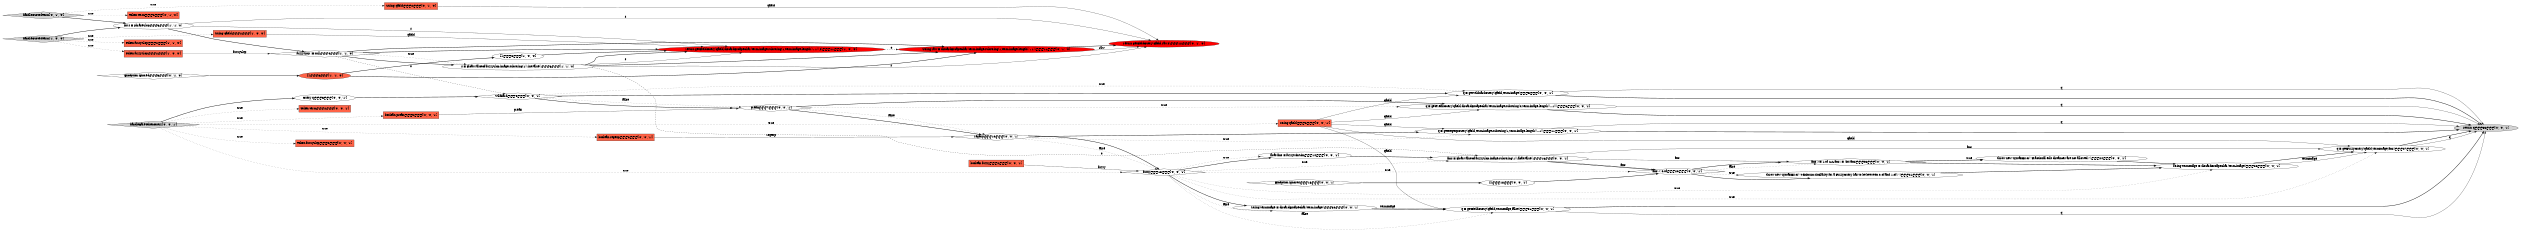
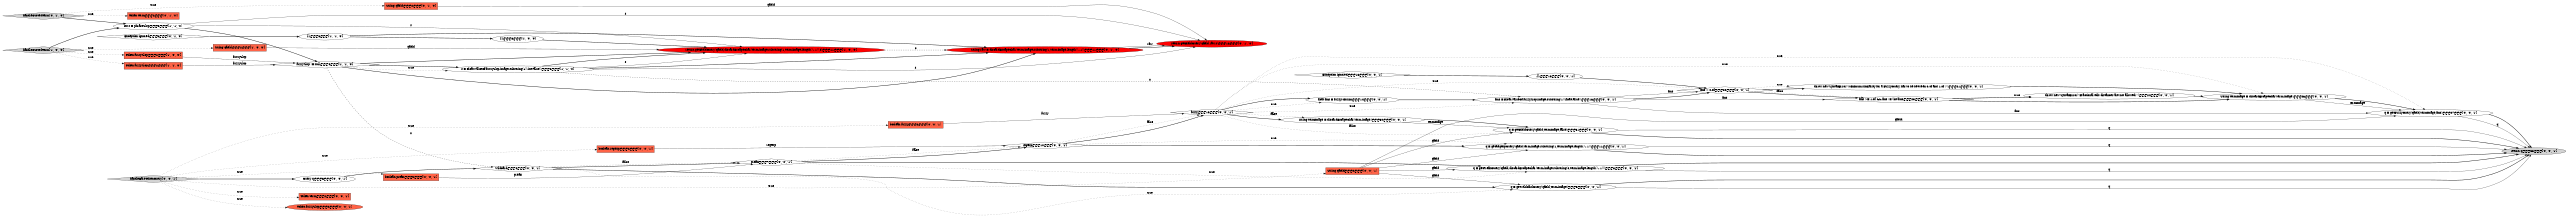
edge "Token fuzzySlop@@@2@@@['1', '1', '0']" -> "fuzzySlop != null@@@4@@@['1', '1', '0']": added, label "fuzzySlop"
node "{}@@@8@@@['1', '1', '0']": fillcolor tomato -> white
node "Token fuzzySlop@@@2@@@['0', '0', '1']": shape box -> ellipse
edge "handleBareTokenQuery['0', '0', '1']" -> "fuzzy@@@13@@@['0', '0', '1']": now "handleBareTokenQuery['0', '0', '1']" -> "boolean fuzzy@@@2@@@['0', '0', '1']"
